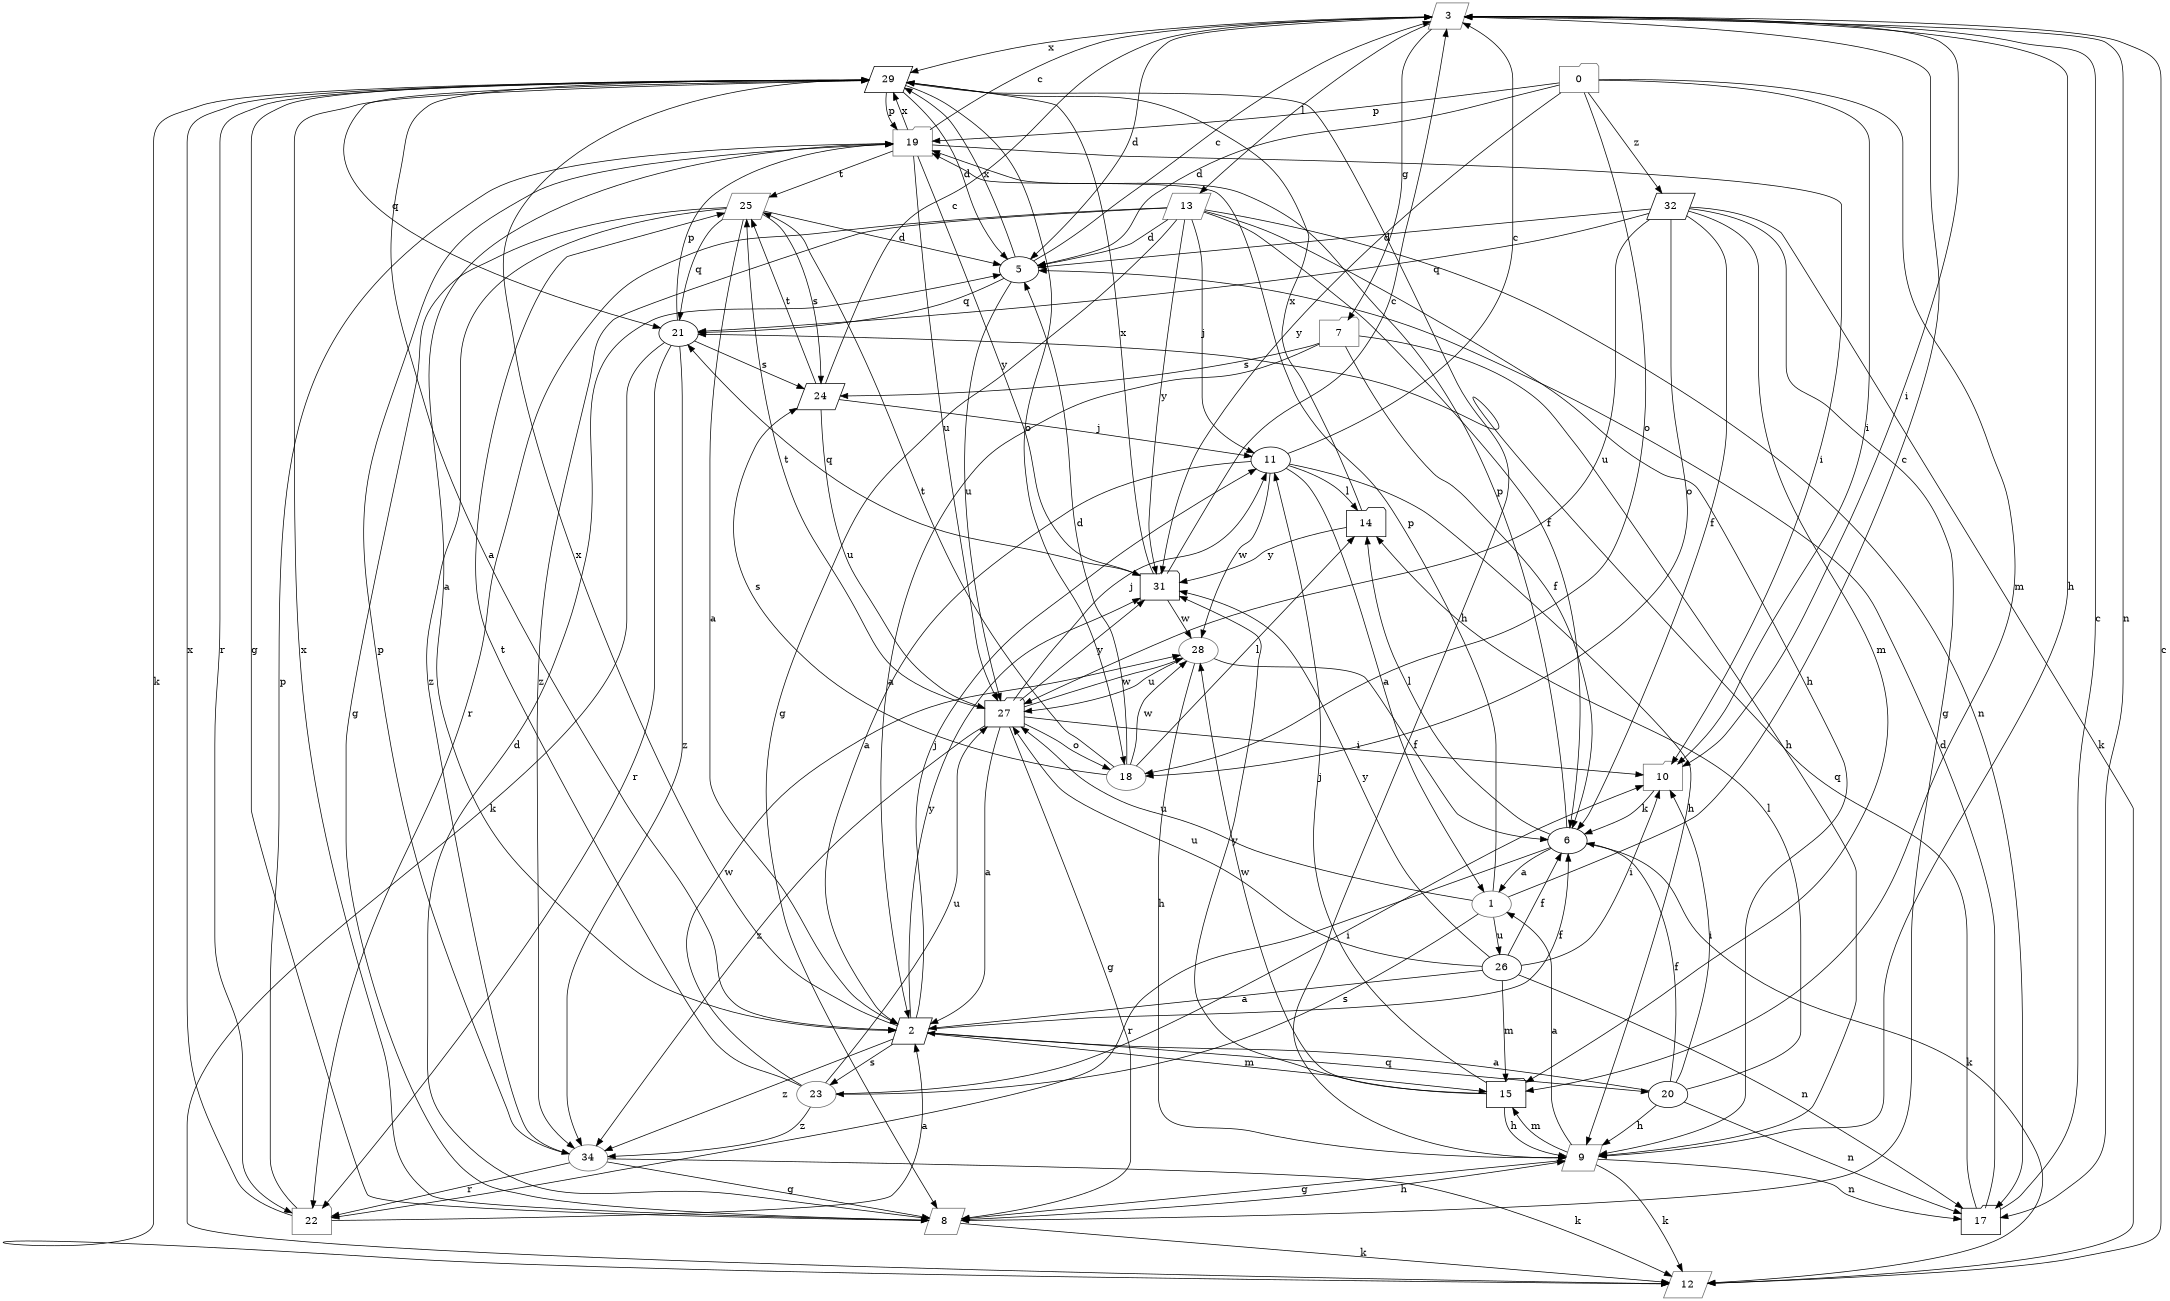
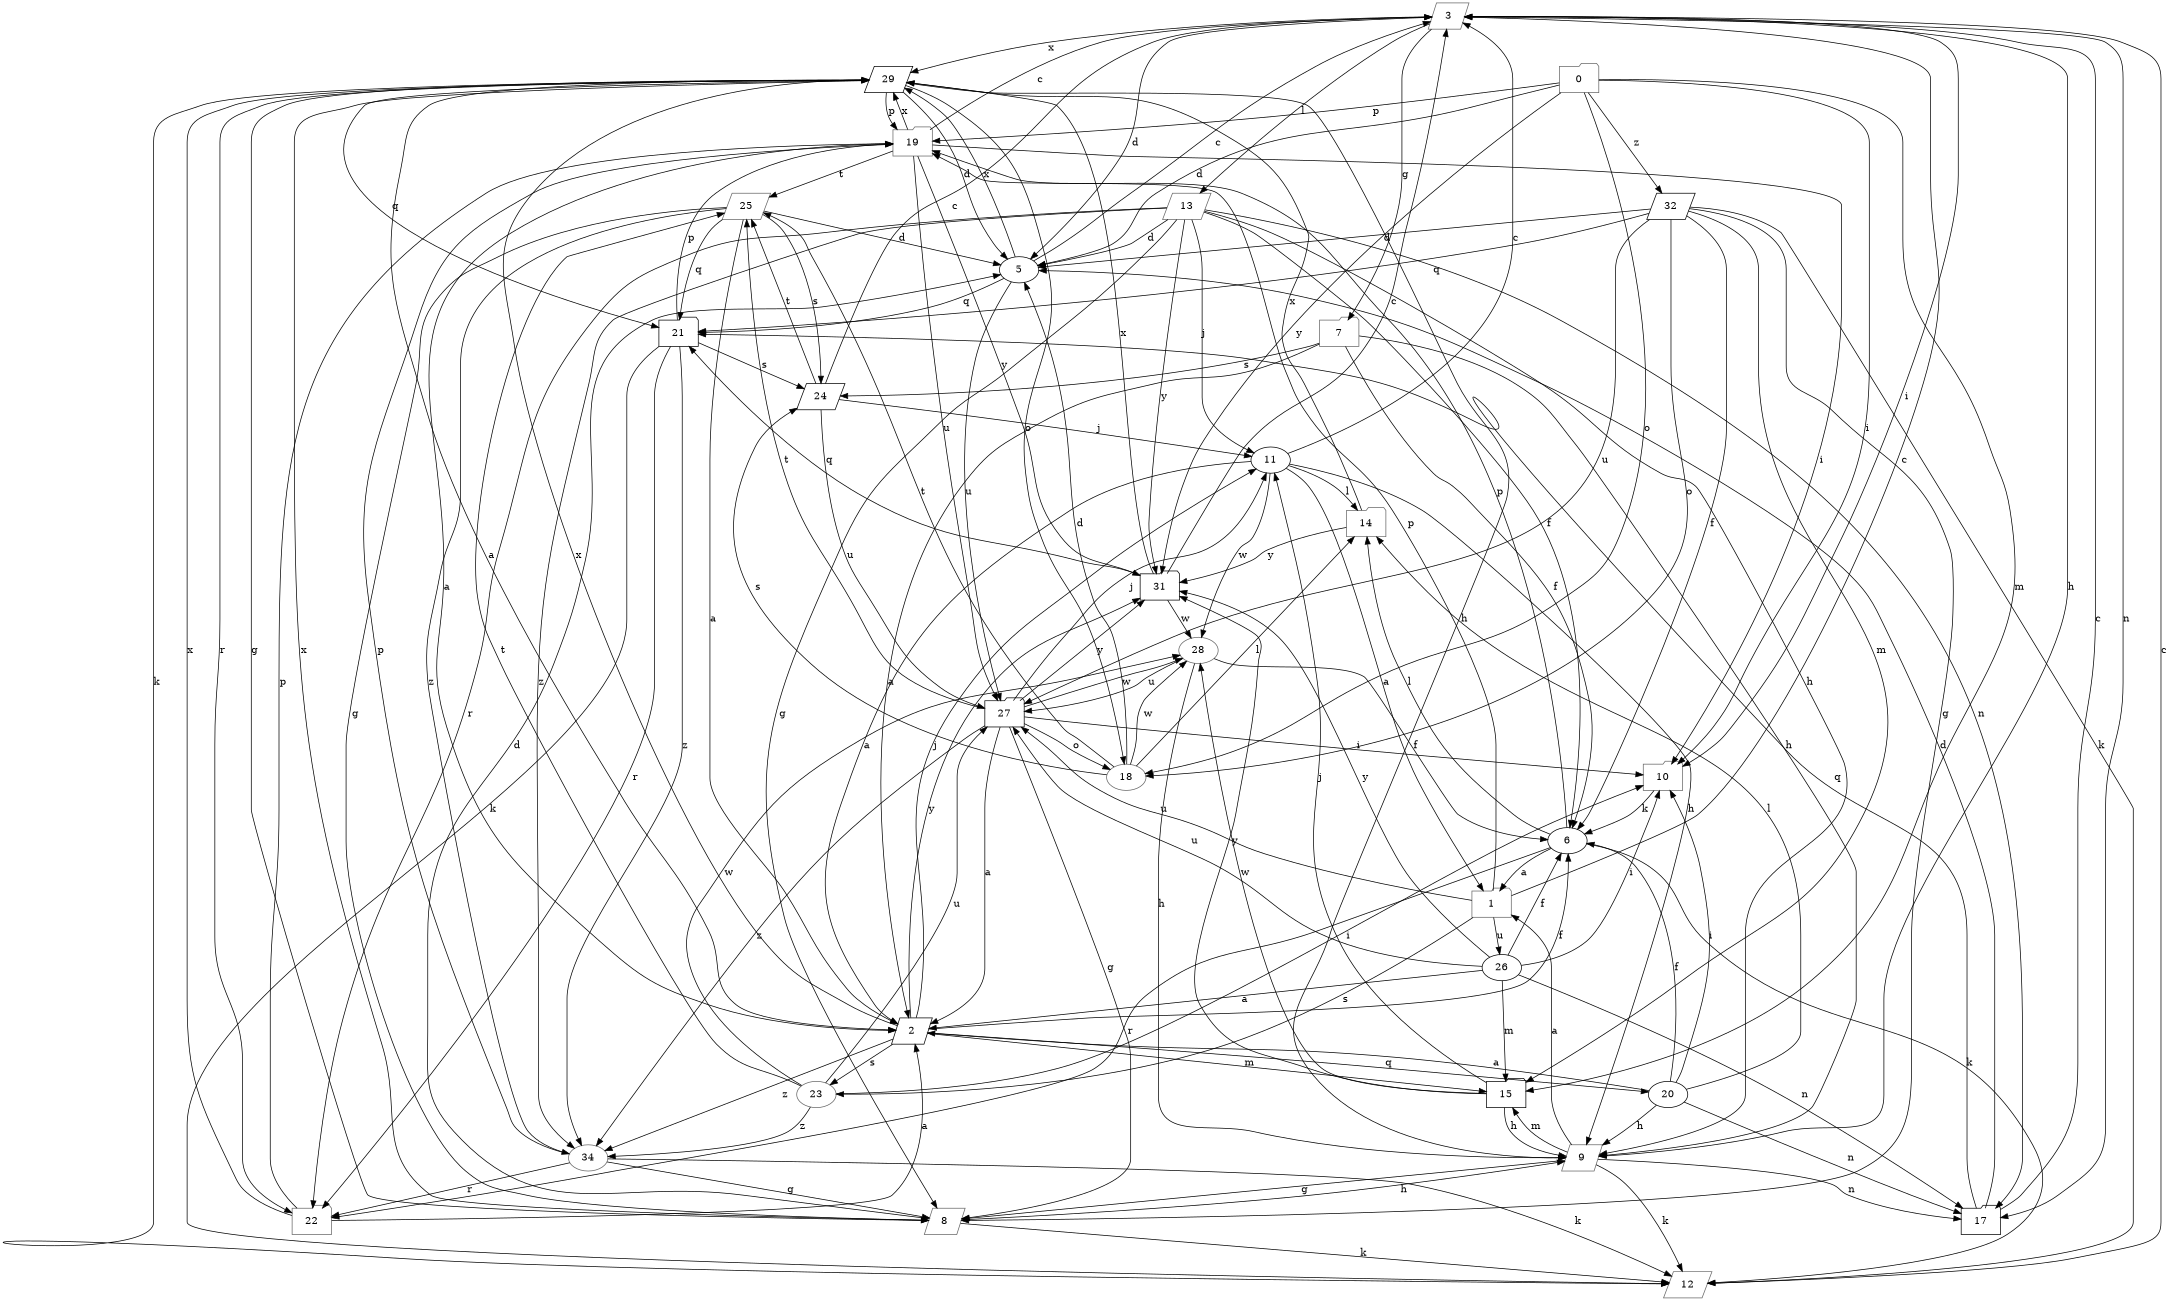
node "21": shape ellipse -> folder
node "14": color black -> gray40
node "1": shape ellipse -> folder
